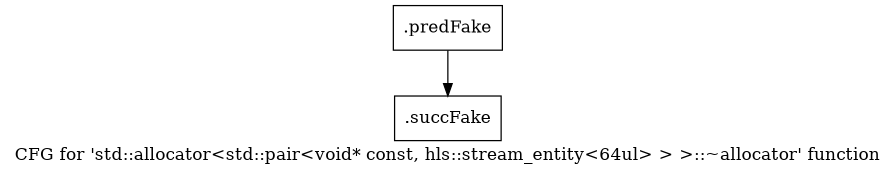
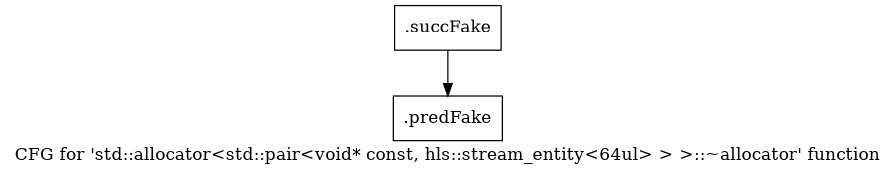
edge ".predFake" -> ".succFake": reversed
